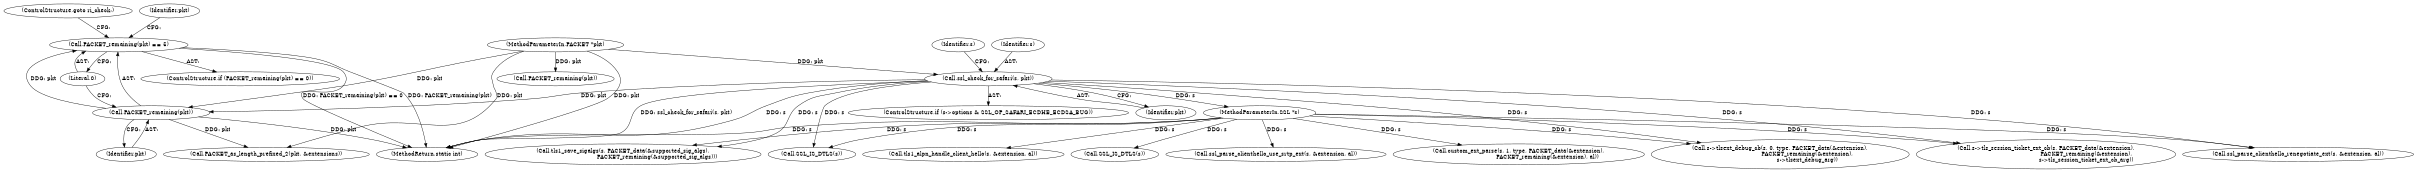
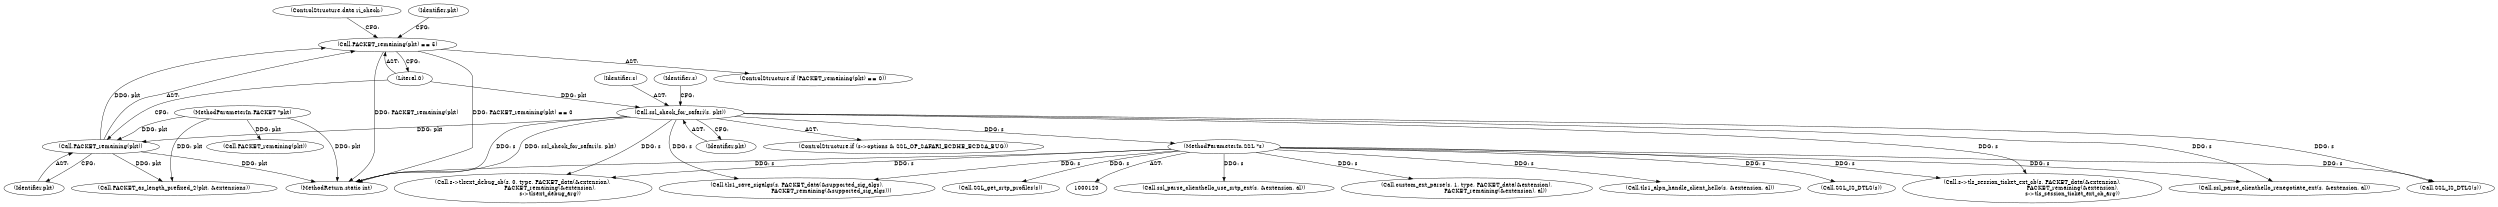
node "(ControlStructure,goto ri_check;)": label "(ControlStructure,goto ri_check;)" -> "(ControlStructure,data ri_check;)"
edge "(MethodParameterIn,PACKET *pkt)" -> "(Call,ssl_check_for_safari(s, pkt))": now "(Literal,0)" -> "(Call,ssl_check_for_safari(s, pkt))"
node "(Call,SSL_get_srtp_profiles(s))": added
node "1000120": added
